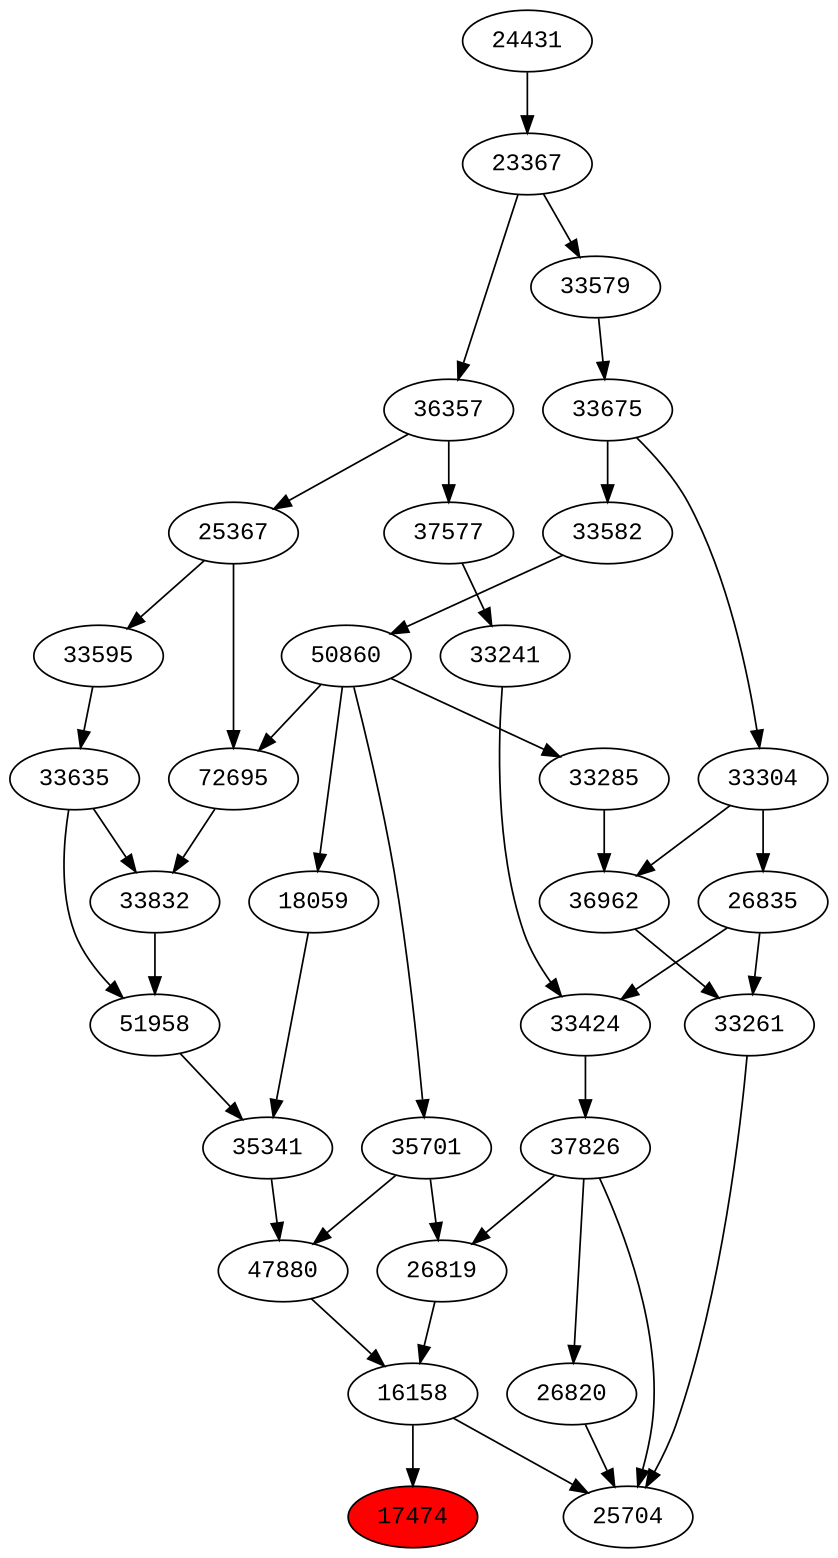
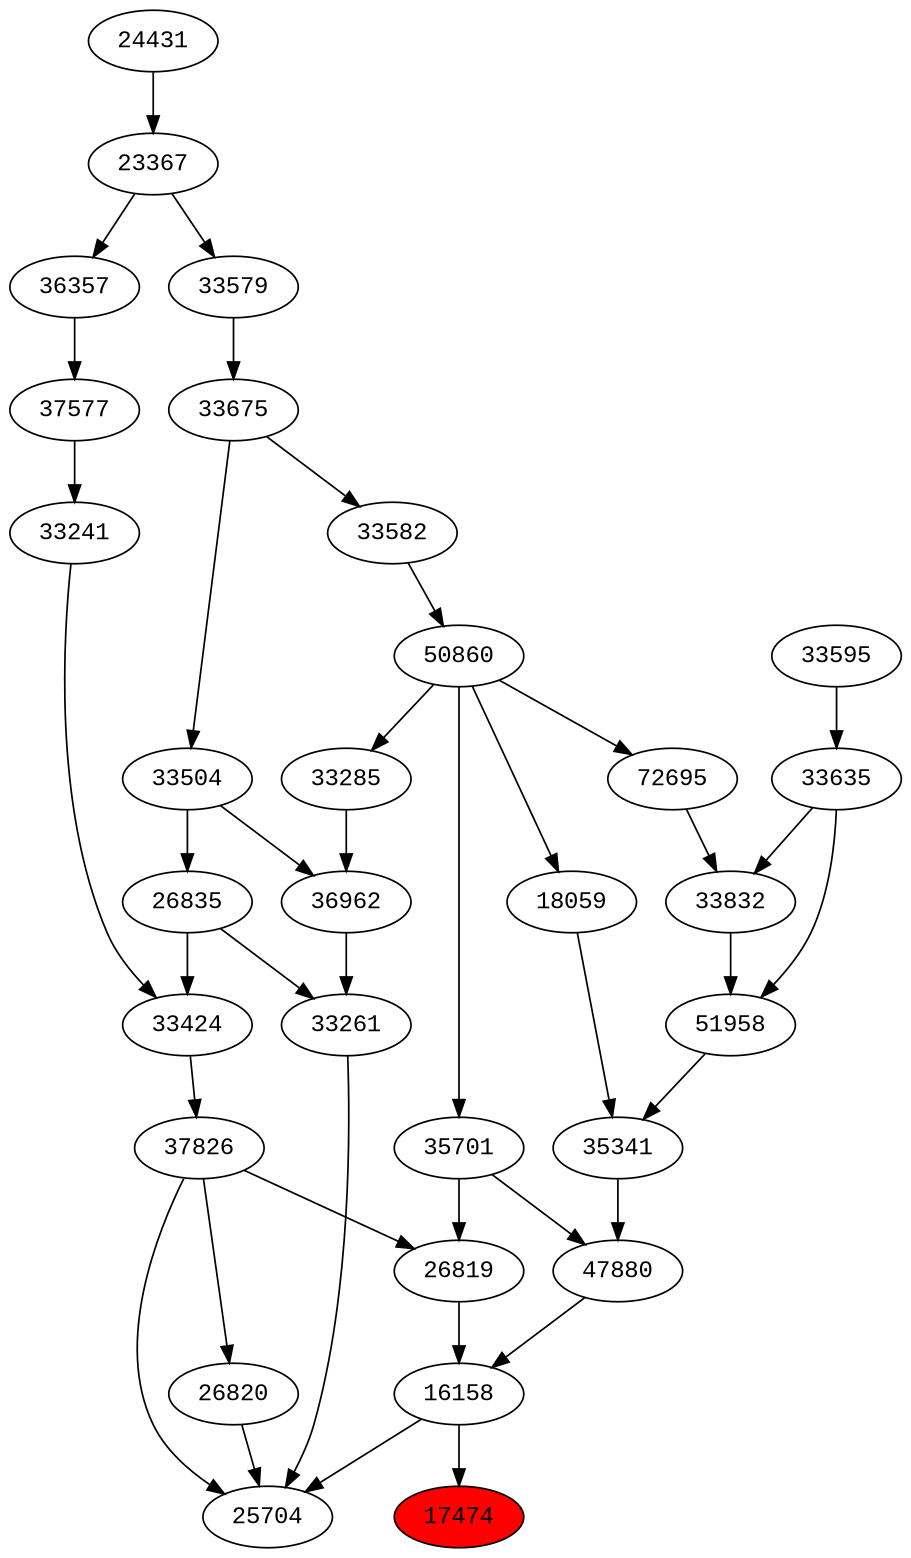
node "25367": removed
node "33304": label "33304" -> "33504"
